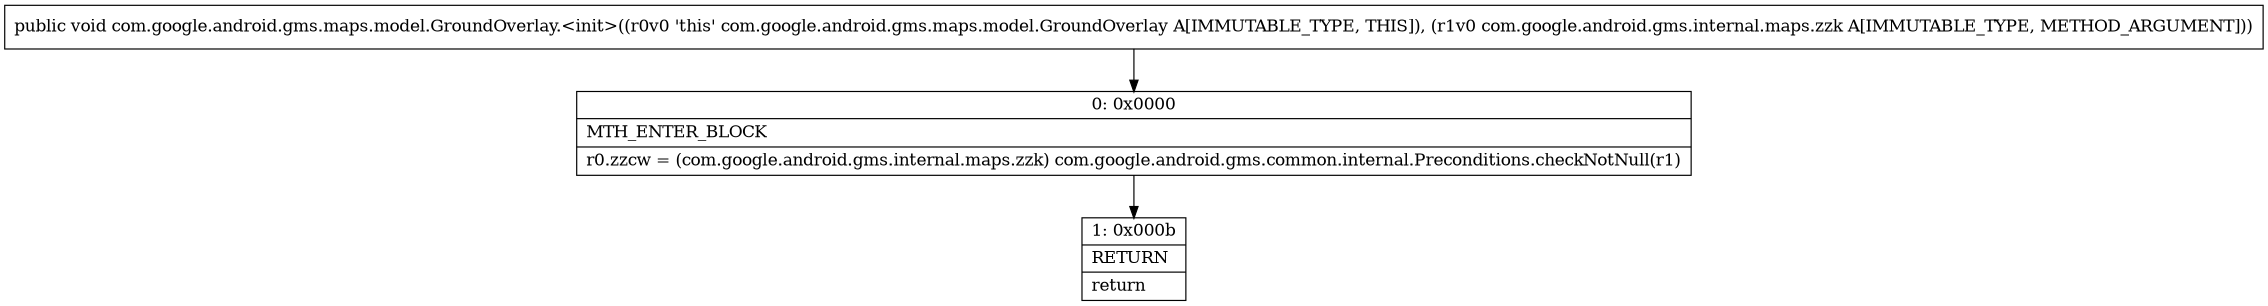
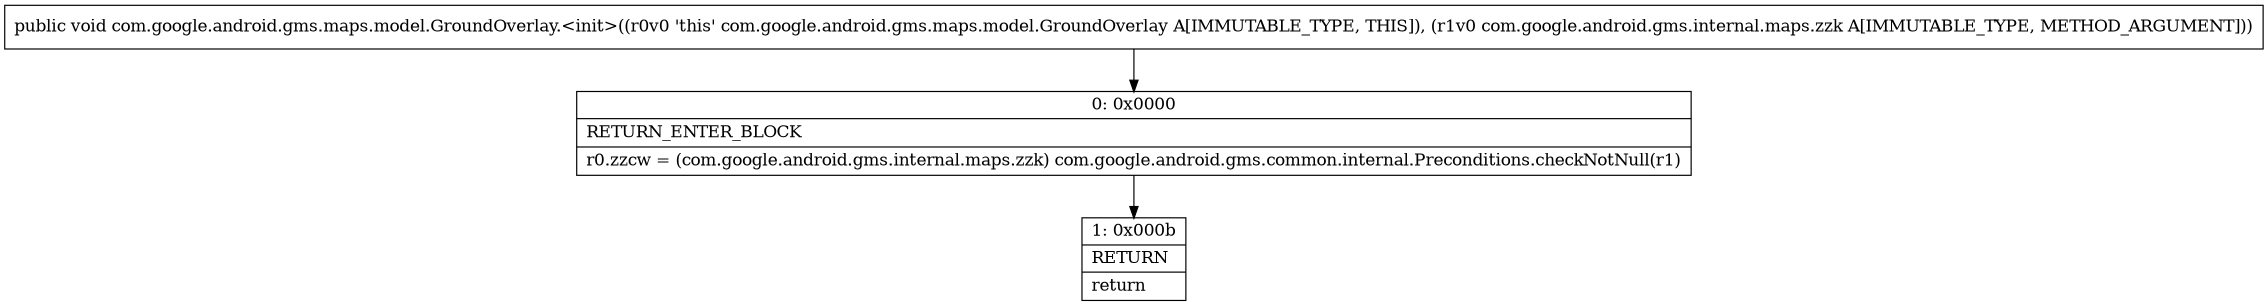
node "0: 0x0000": text "MTH_ENTER_BLOCK" -> "RETURN_ENTER_BLOCK"
